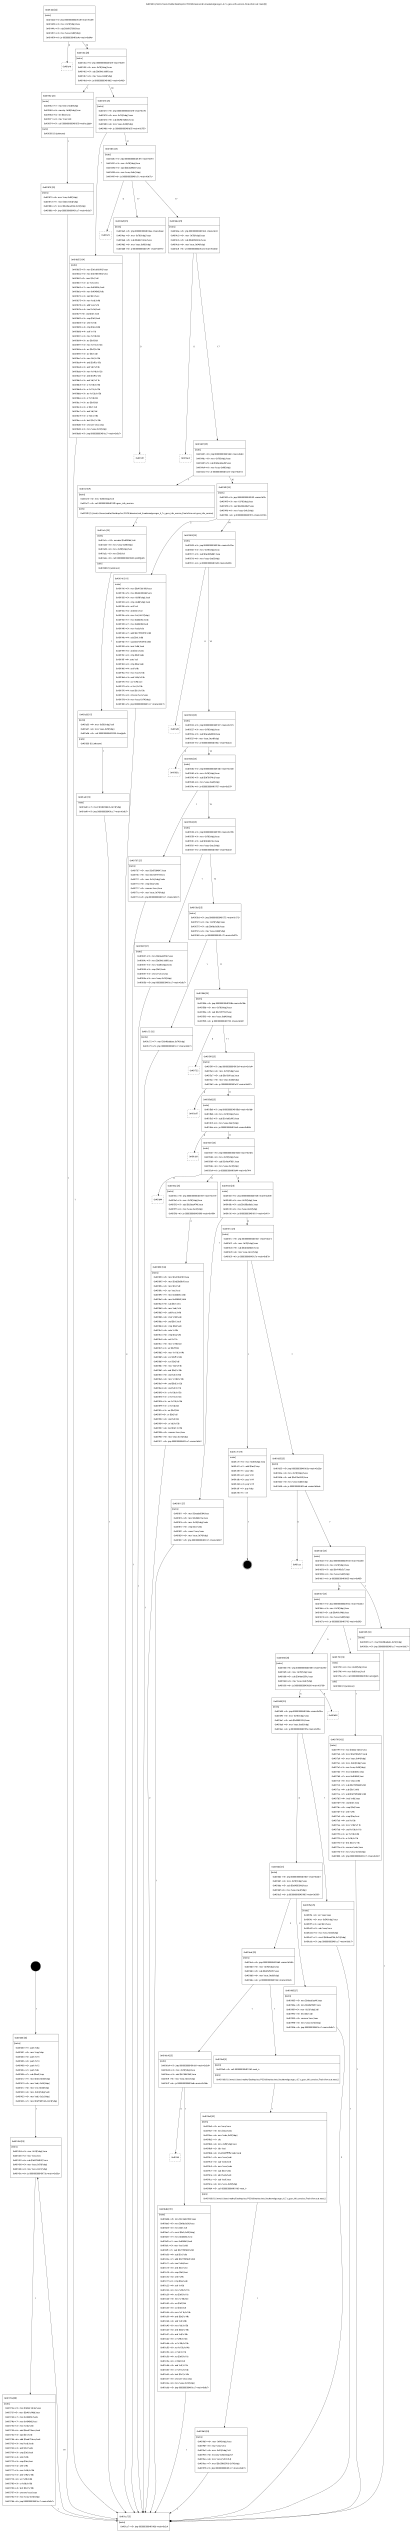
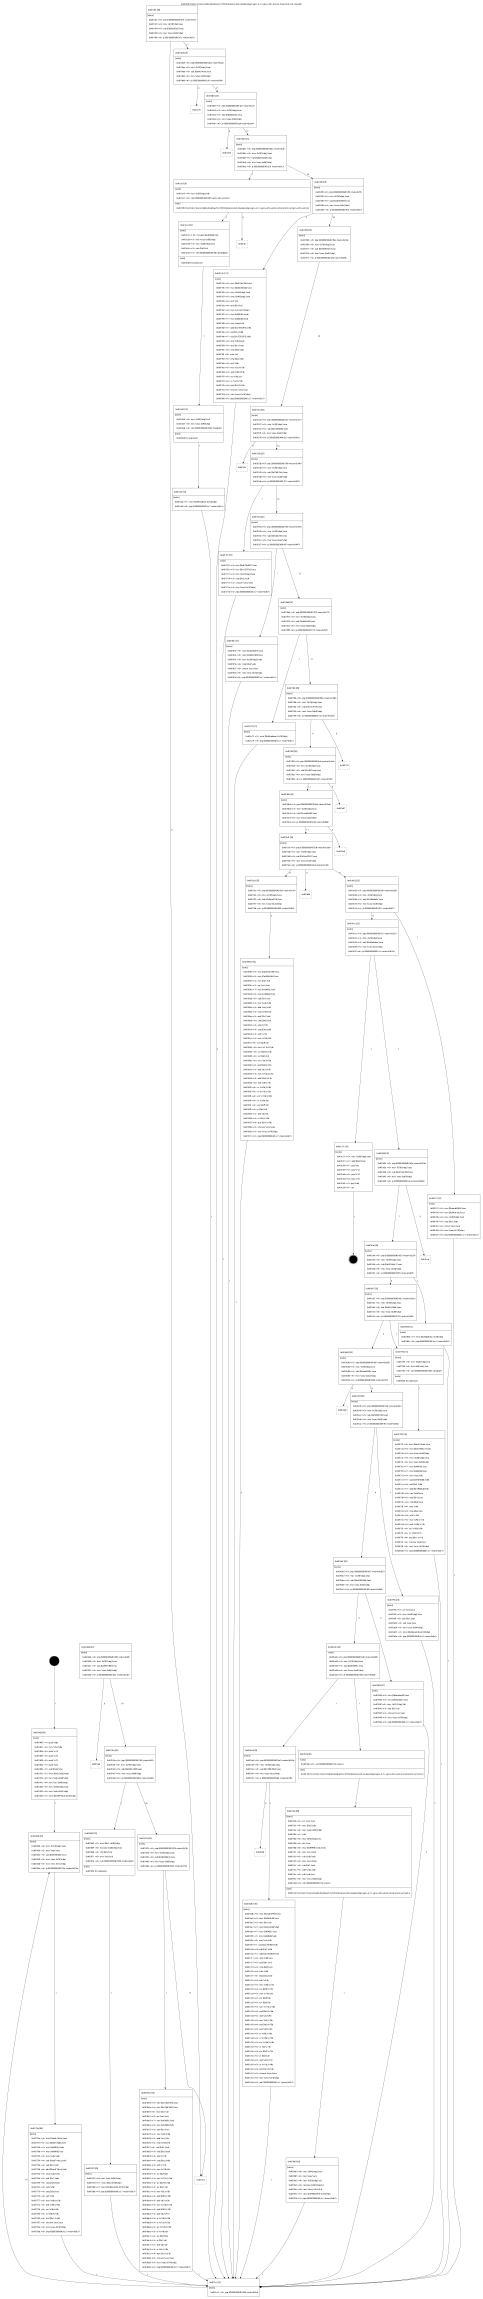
edge "0x401473 [25]" -> "0x40148c [25]": now "0x401473 [25]" -> "0x401a7c"
edge "0x40148c [25]" -> "0x4014be [25]": now "0x4014a5 [25]" -> "0x4014be [25]"
edge "0x401509 [25]" -> "0x401afd": now "0x401a13 [9]" -> "0x401afd"
